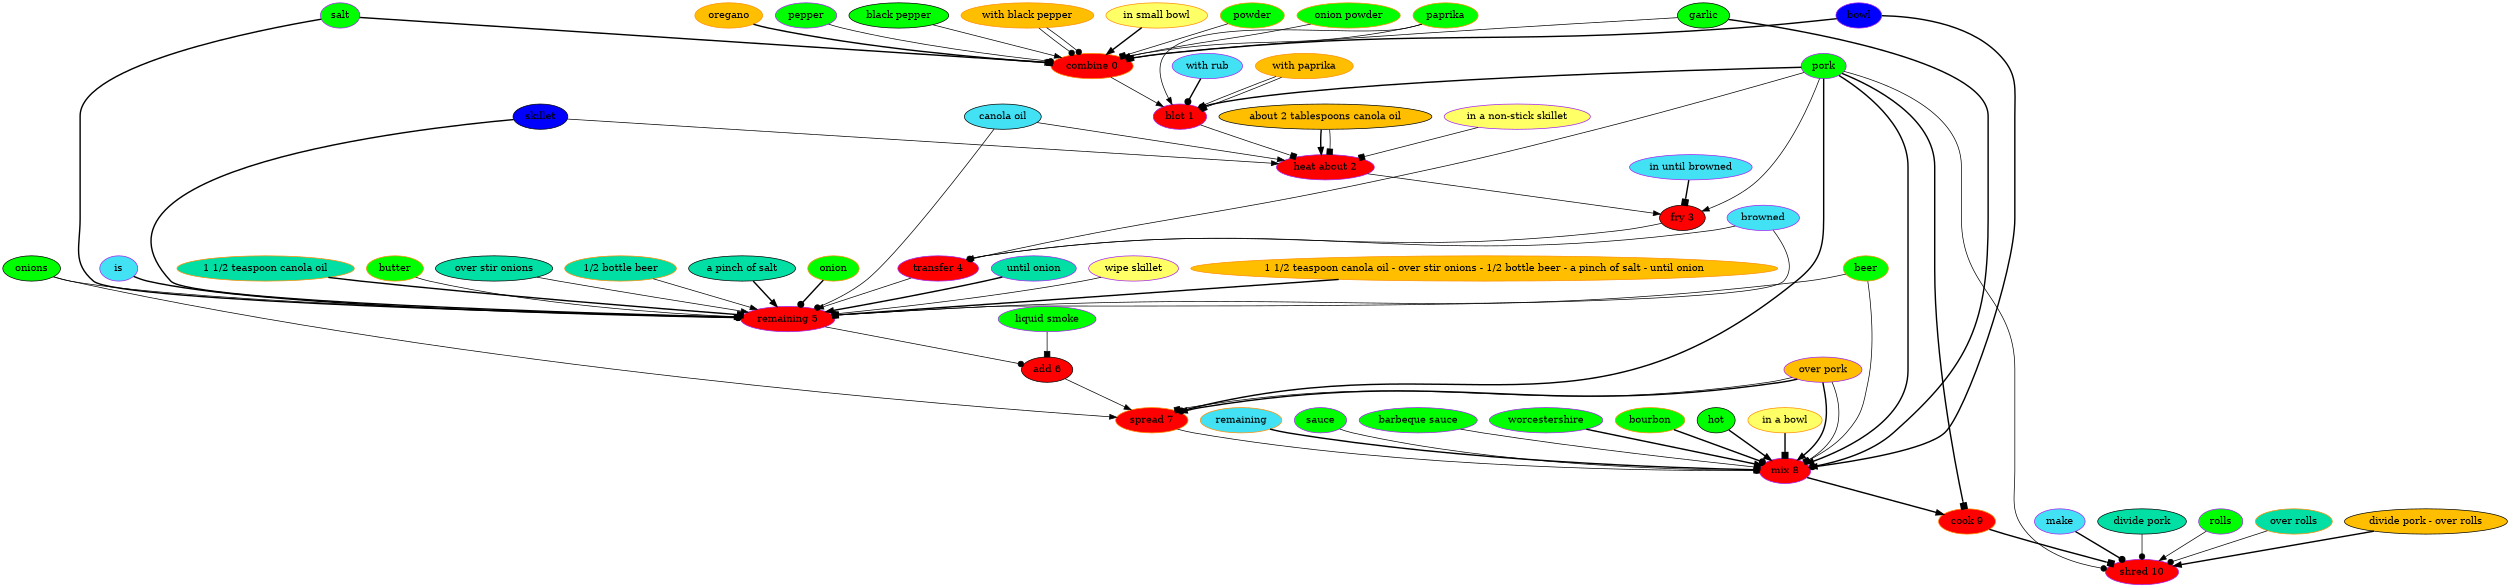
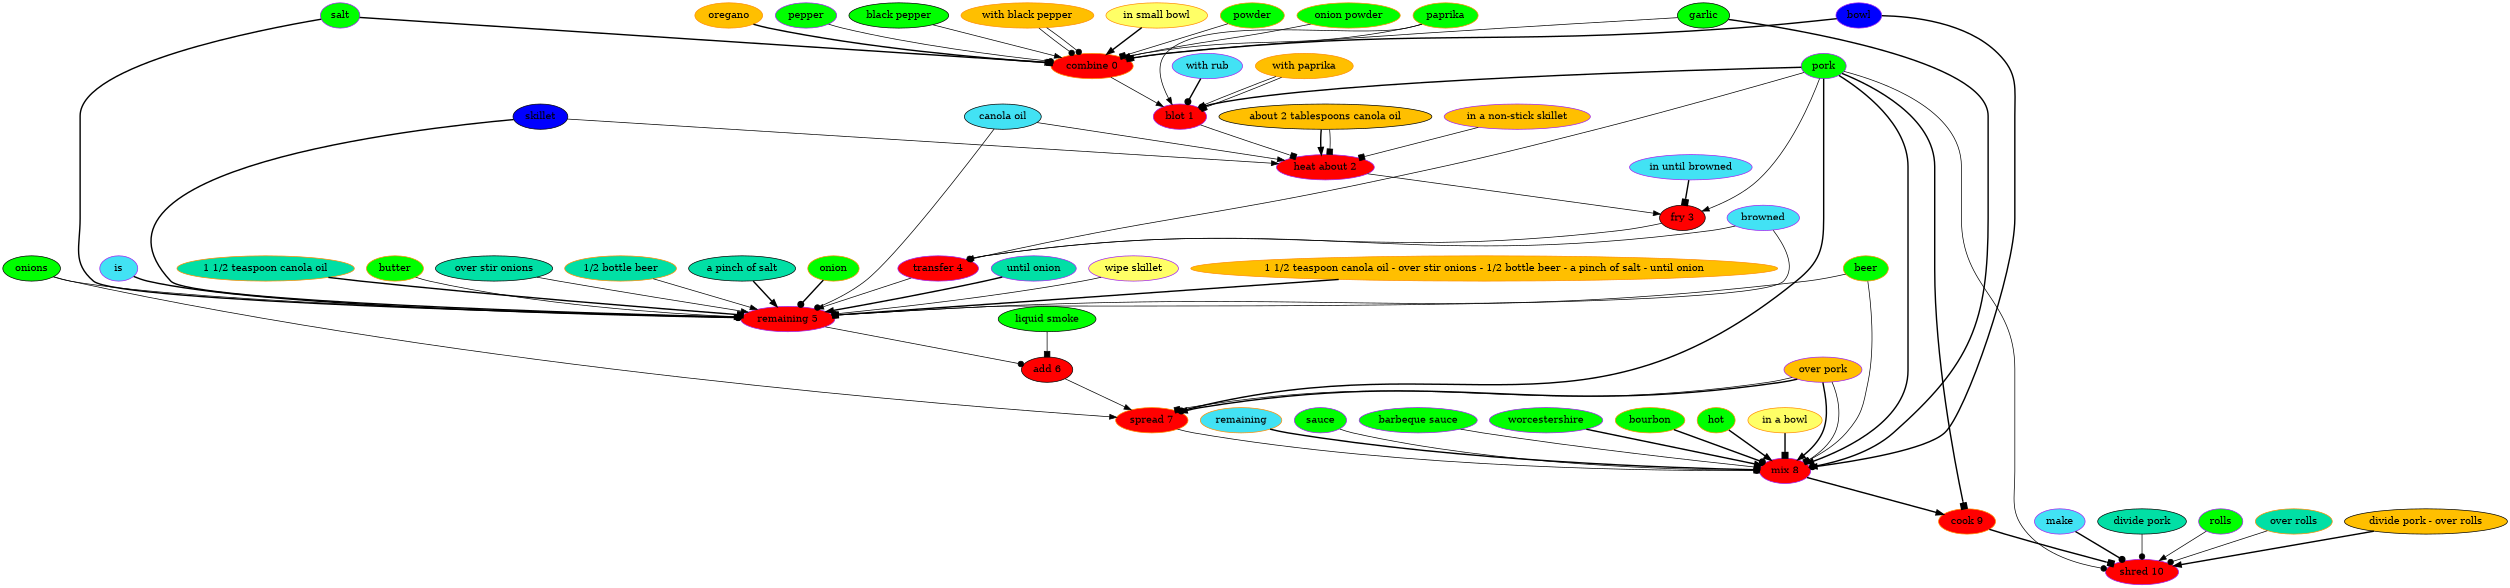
node "in a non-stick skillet": fillcolor #ffff66 -> #ffbf00
node "liquid smoke": color purple -> black
node "hot": color black -> darkorange
